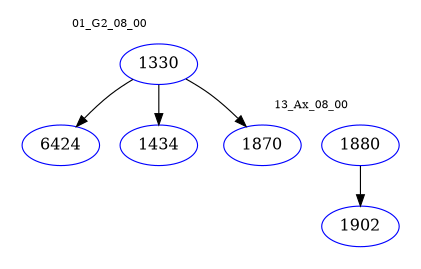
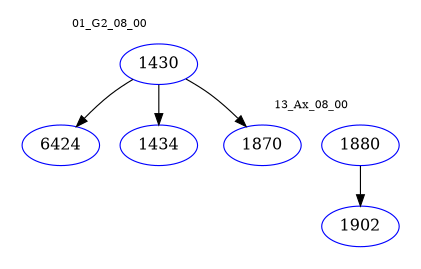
node "1330": label "1330" -> "1430"
